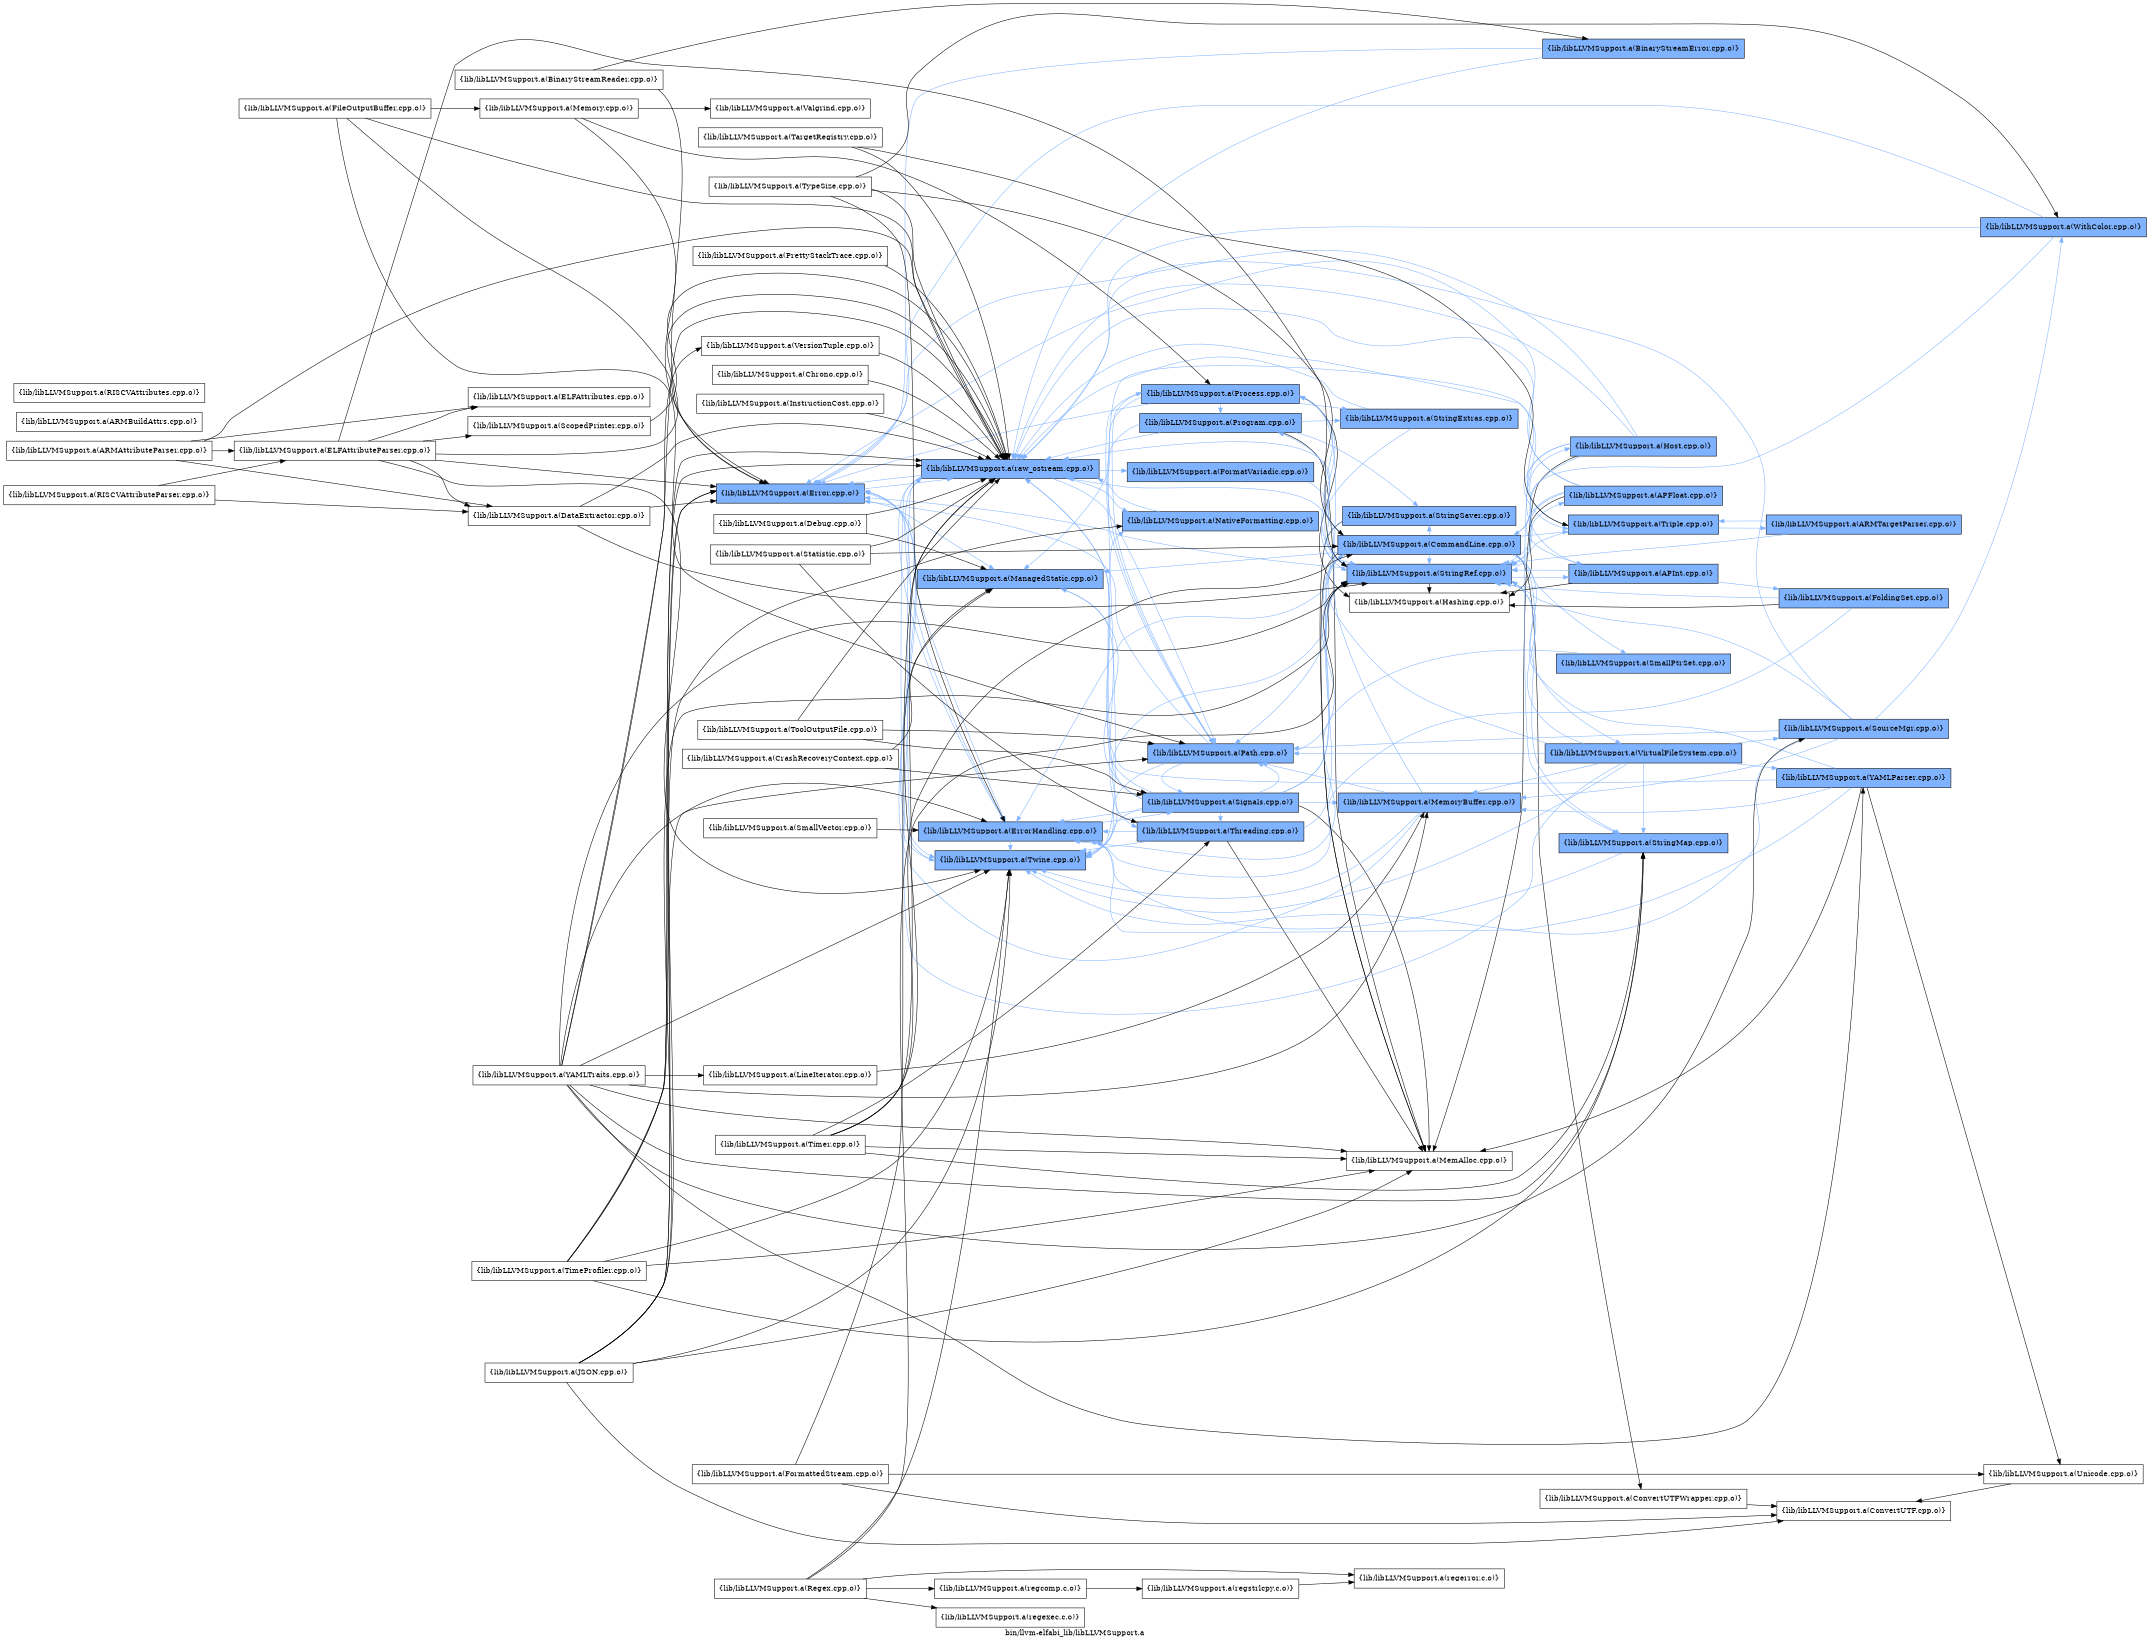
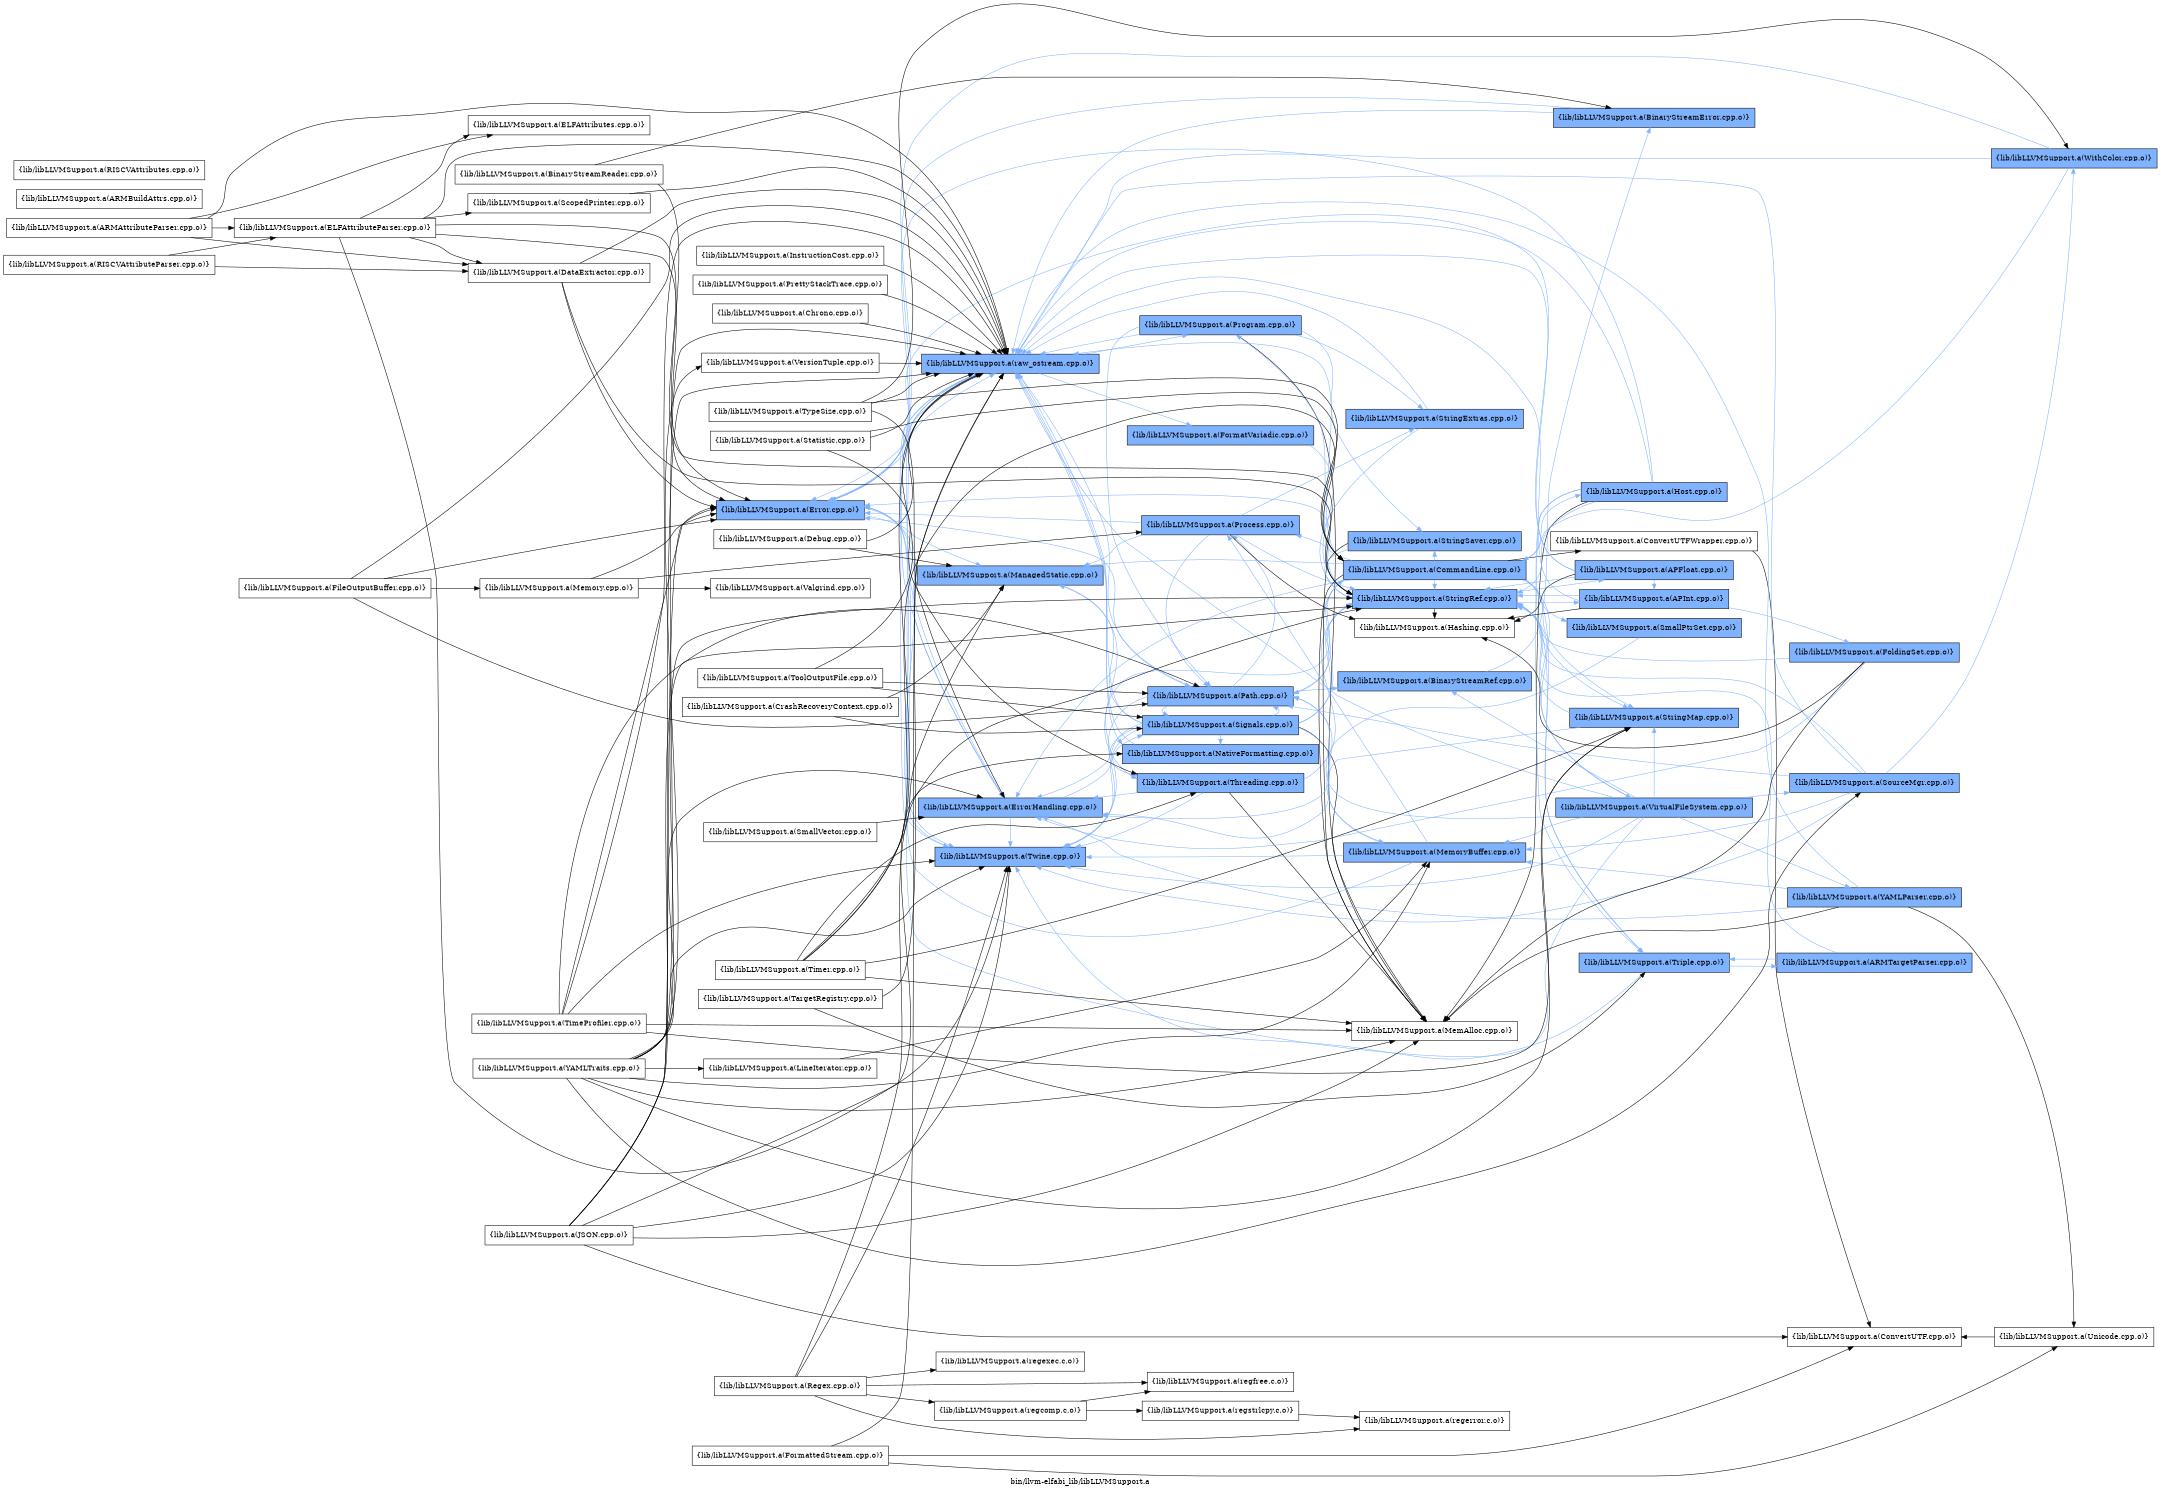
edge "{lib/libLLVMSupport.a(Process.cpp.o)}" -> "{lib/libLLVMSupport.a(Program.cpp.o)}": now "{lib/libLLVMSupport.a(raw_ostream.cpp.o)}" -> "{lib/libLLVMSupport.a(Program.cpp.o)}"
node "{lib/libLLVMSupport.a(BinaryStreamRef.cpp.o)}": added
edge "{lib/libLLVMSupport.a(YAMLParser.cpp.o)}" -> "{lib/libLLVMSupport.a(StringRef.cpp.o)}": now "{lib/libLLVMSupport.a(StringMap.cpp.o)}" -> "{lib/libLLVMSupport.a(StringRef.cpp.o)}"
edge "{lib/libLLVMSupport.a(FoldingSet.cpp.o)}" -> "{lib/libLLVMSupport.a(MemAlloc.cpp.o)}": added
node "{lib/libLLVMSupport.a(regfree.c.o)}": added
edge "{lib/libLLVMSupport.a(YAMLTraits.cpp.o)}" -> "{lib/libLLVMSupport.a(YAMLParser.cpp.o)}": removed
